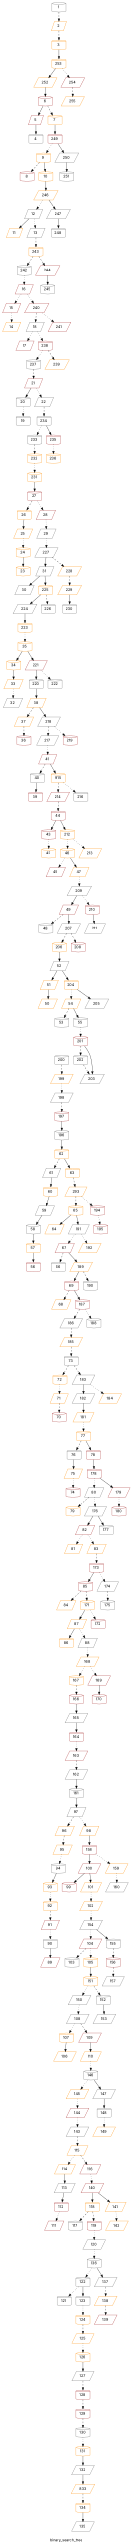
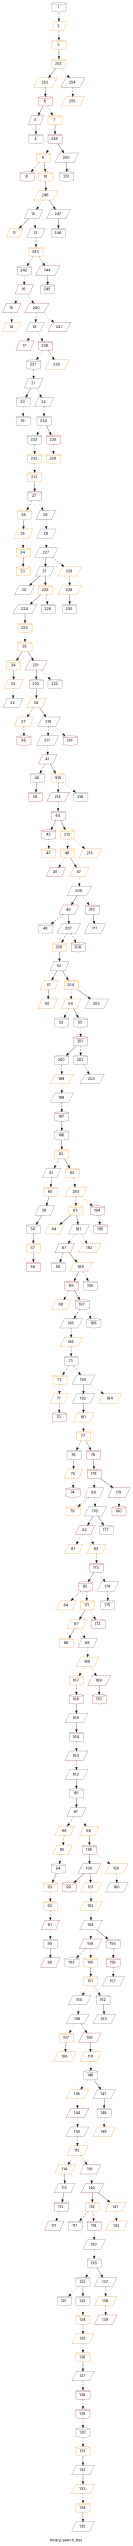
edge "201" -> "203": now "201" -> "200"
node "833": label "833" -> "133"
